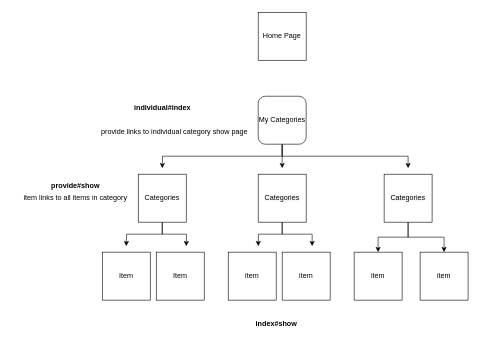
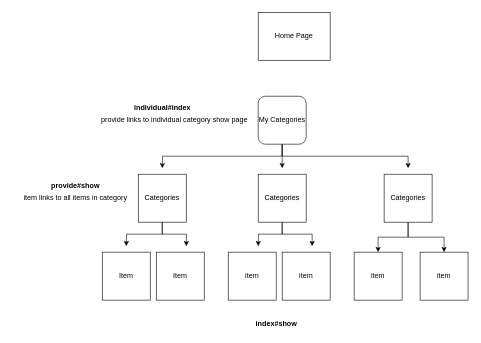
node "Home Page": size 48x48 -> 72x48
node "provide links to individual category show page": moved (174, 132) -> (174, 120)
